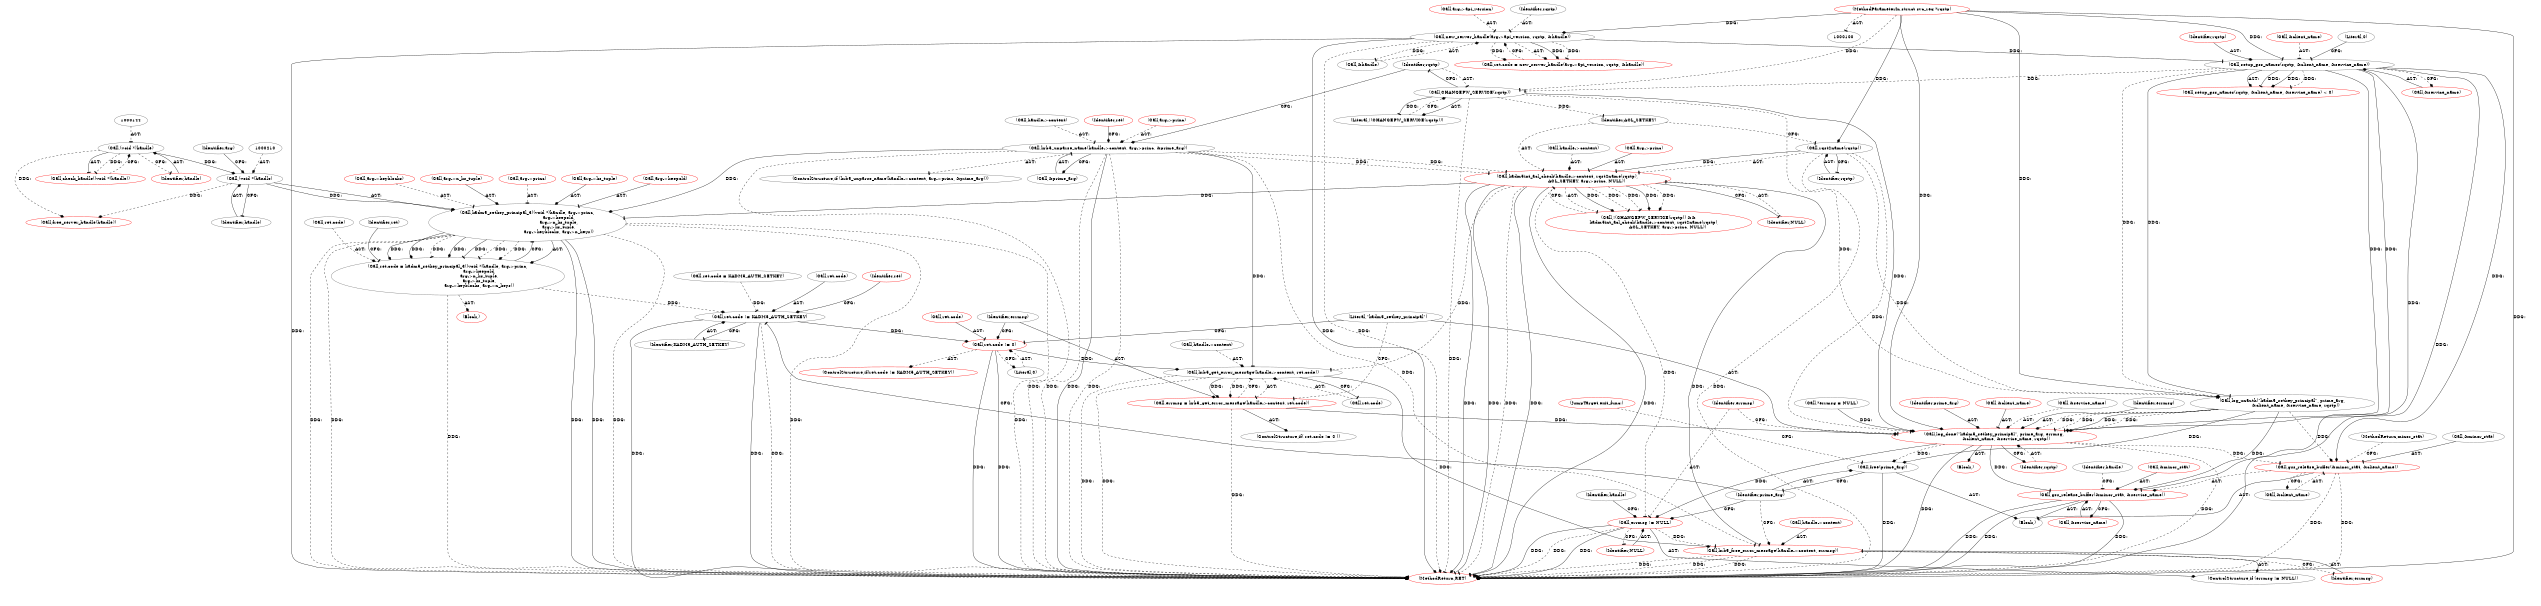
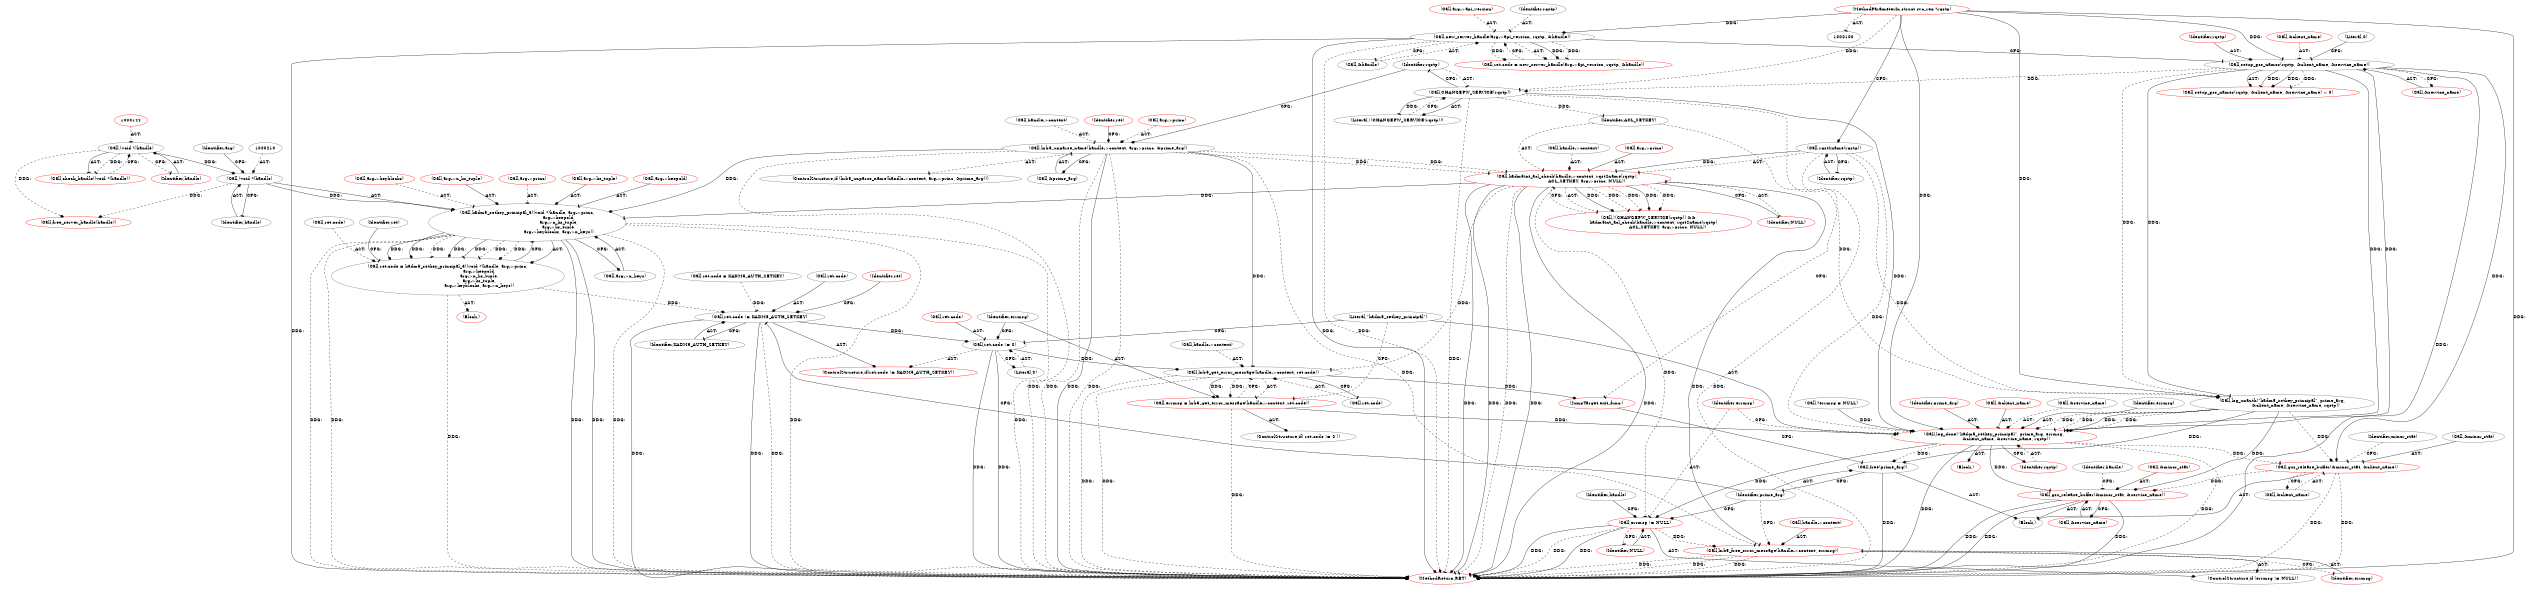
edge "(Call,new_server_handle(arg->api_version, rqstp, &handle))" -> "(Call,&handle)": label "DDG: " -> "CFG: "
edge "(Call,new_server_handle(arg->api_version, rqstp, &handle))" -> "(Call,setup_gss_names(rqstp, &client_name, &service_name))": label "DDG: " -> "CFG: "
edge "(MethodParameterIn,struct svc_req *rqstp)" -> "(Call,rqst2name(rqstp))": label "DDG: " -> "CFG: "
edge "(Call,setup_gss_names(rqstp, &client_name, &service_name))" -> "(Call,CHANGEPW_SERVICE(rqstp))": arrowhead tee -> diamond
node "1000144": color gray40 -> red
edge "(Identifier,ACL_SETKEY)" -> "(Call,rqst2name(rqstp))": now "(Identifier,ACL_SETKEY)" -> "(JumpTarget,exit_func:)"
node "(Call,arg->n_keys)": added
edge "(Call,ret.code != KADM5_AUTH_SETKEY)" -> "(ControlStructure,if(ret.code != KADM5_AUTH_SETKEY))": added, label "AST:"
node "(Call,ret.code != 0)": color red -> gray40
edge "(Call,setup_gss_names(rqstp, &client_name, &service_name))" -> "(Call,gss_release_buffer(&minor_stat, &service_name))": removed, label "DDG:"
edge "(JumpTarget,exit_func:)" -> "(Call,free(prime_arg))": style dashed -> solid
node "(MethodReturn,minor_stat)": label "(MethodReturn,minor_stat)" -> "(Identifier,minor_stat)"
edge "(Call,gss_release_buffer(&minor_stat, &client_name))" -> "(Call,gss_release_buffer(&minor_stat, &service_name))": label "AST: " -> "DDG: "
edge "(Call,krb5_get_error_message(handle->context, ret.code))" -> "(Call,krb5_free_error_message(handle->context, errmsg))": now "(Call,krb5_get_error_message(handle->context, ret.code))" -> "(JumpTarget,exit_func:)"
edge "(Call,errmsg != NULL)" -> "(Call,krb5_free_error_message(handle->context, errmsg))": arrowhead tee -> diamond
